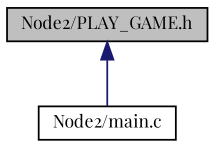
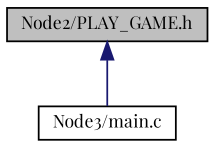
node "Node2/main.c": label "Node2/main.c" -> "Node3/main.c"
